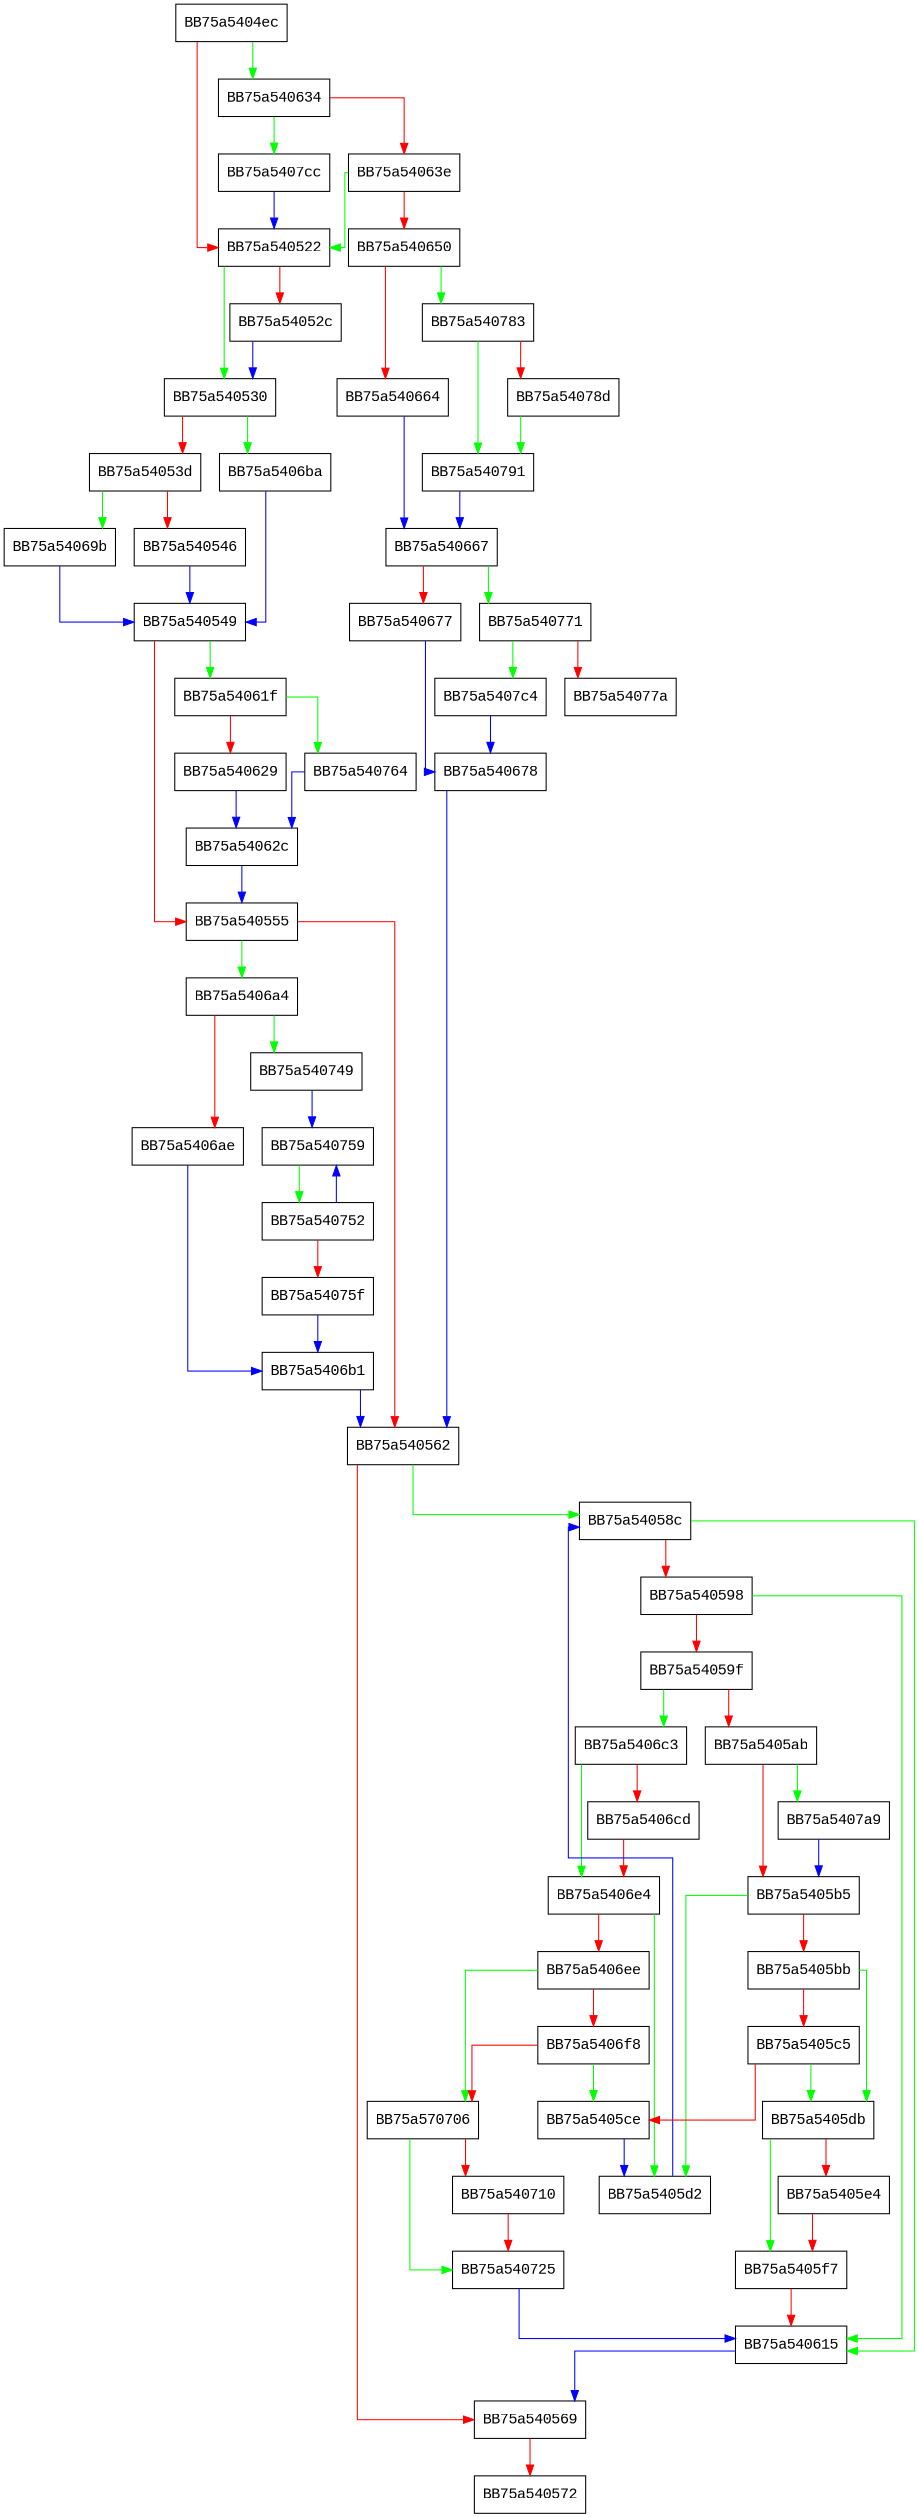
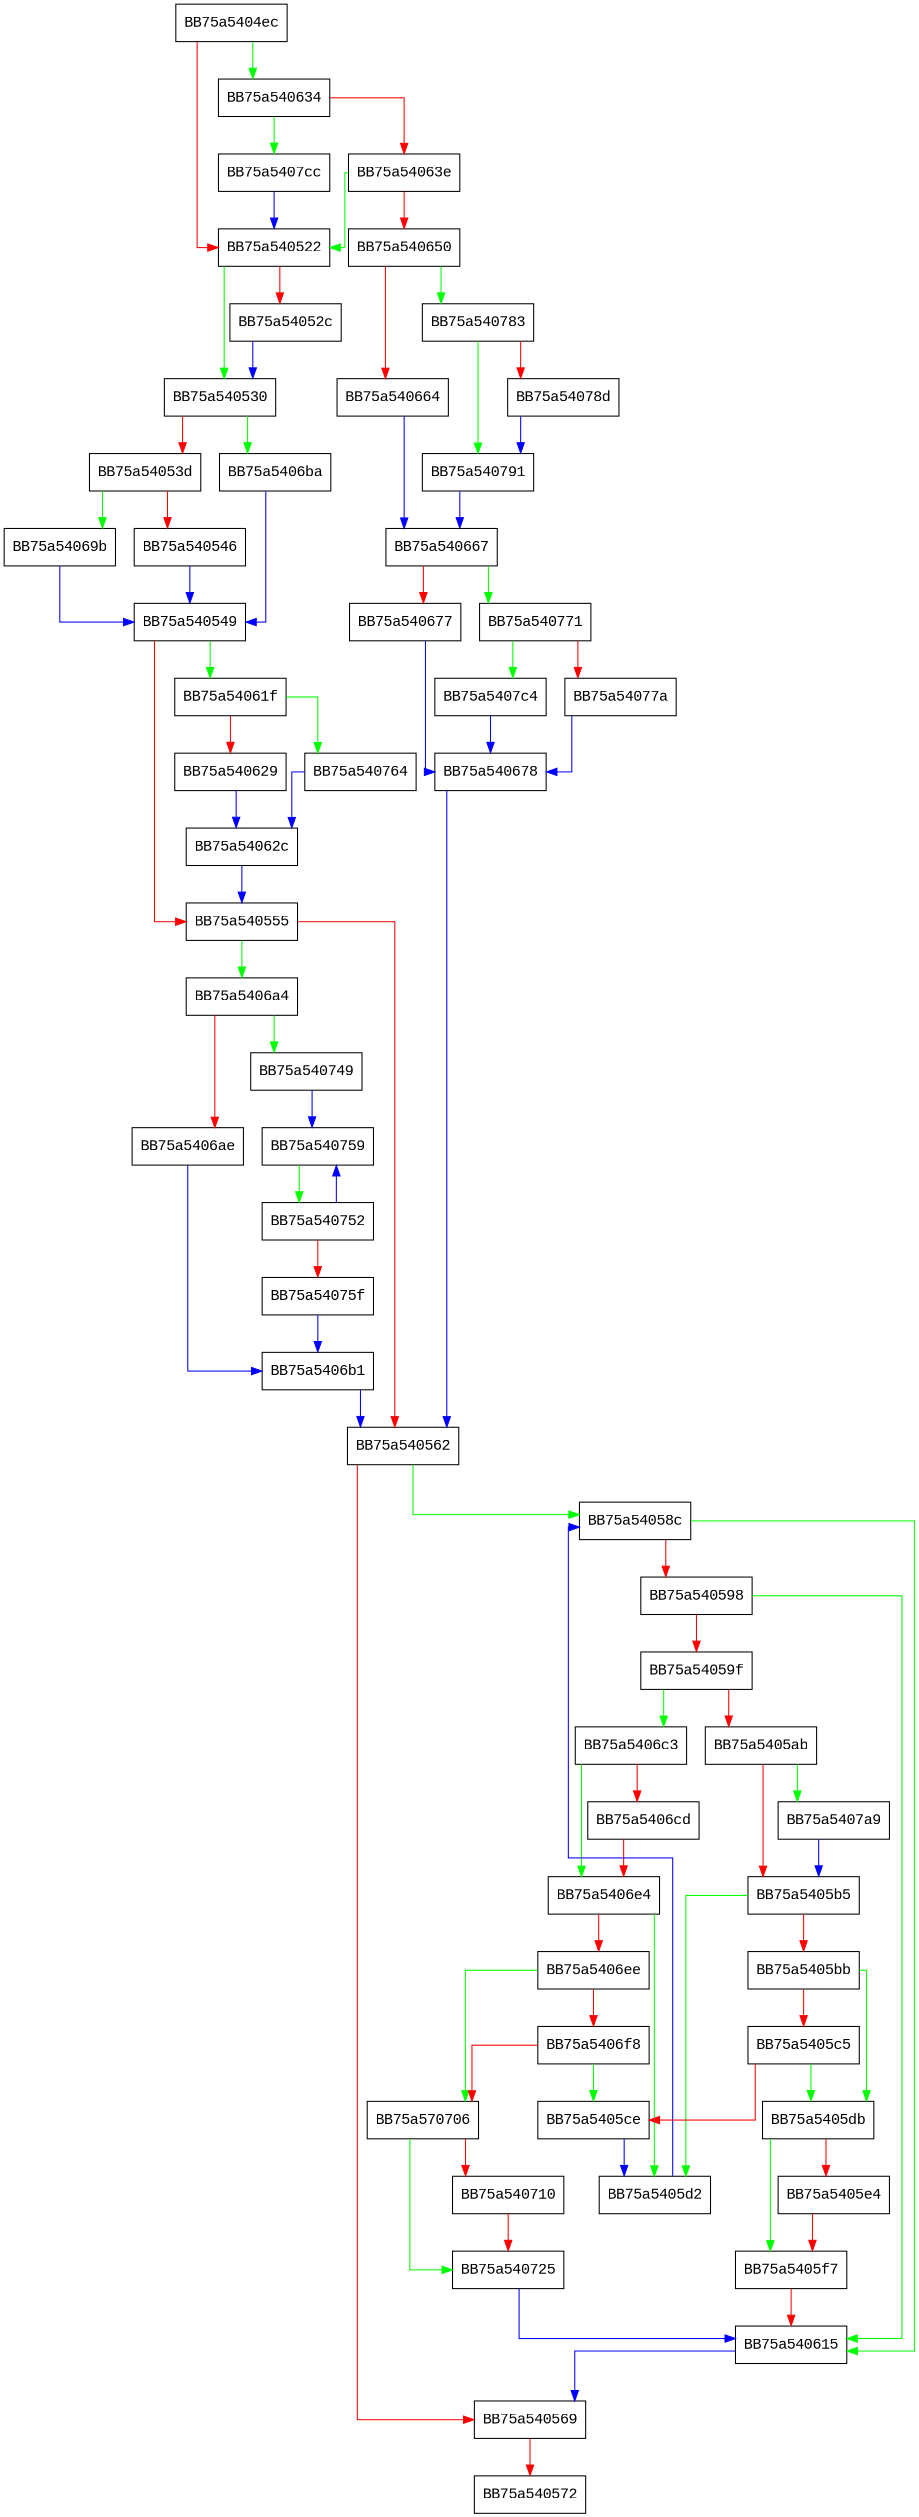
edge "BB75a54078d" -> "BB75a540791": color green -> blue
edge "BB75a54077a" -> "BB75a540678": added
